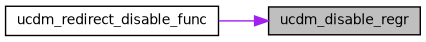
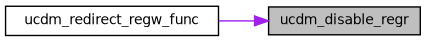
node "ucdm_redirect_disable_func": label "ucdm_redirect_disable_func" -> "ucdm_redirect_regw_func"
